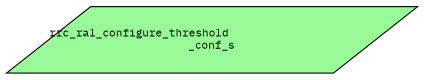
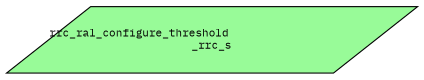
node "rrc_ral_configure_threshold _conf_s": label "rrc_ral_configure_threshold _conf_s" -> "rrc_ral_configure_threshold _rrc_s"
